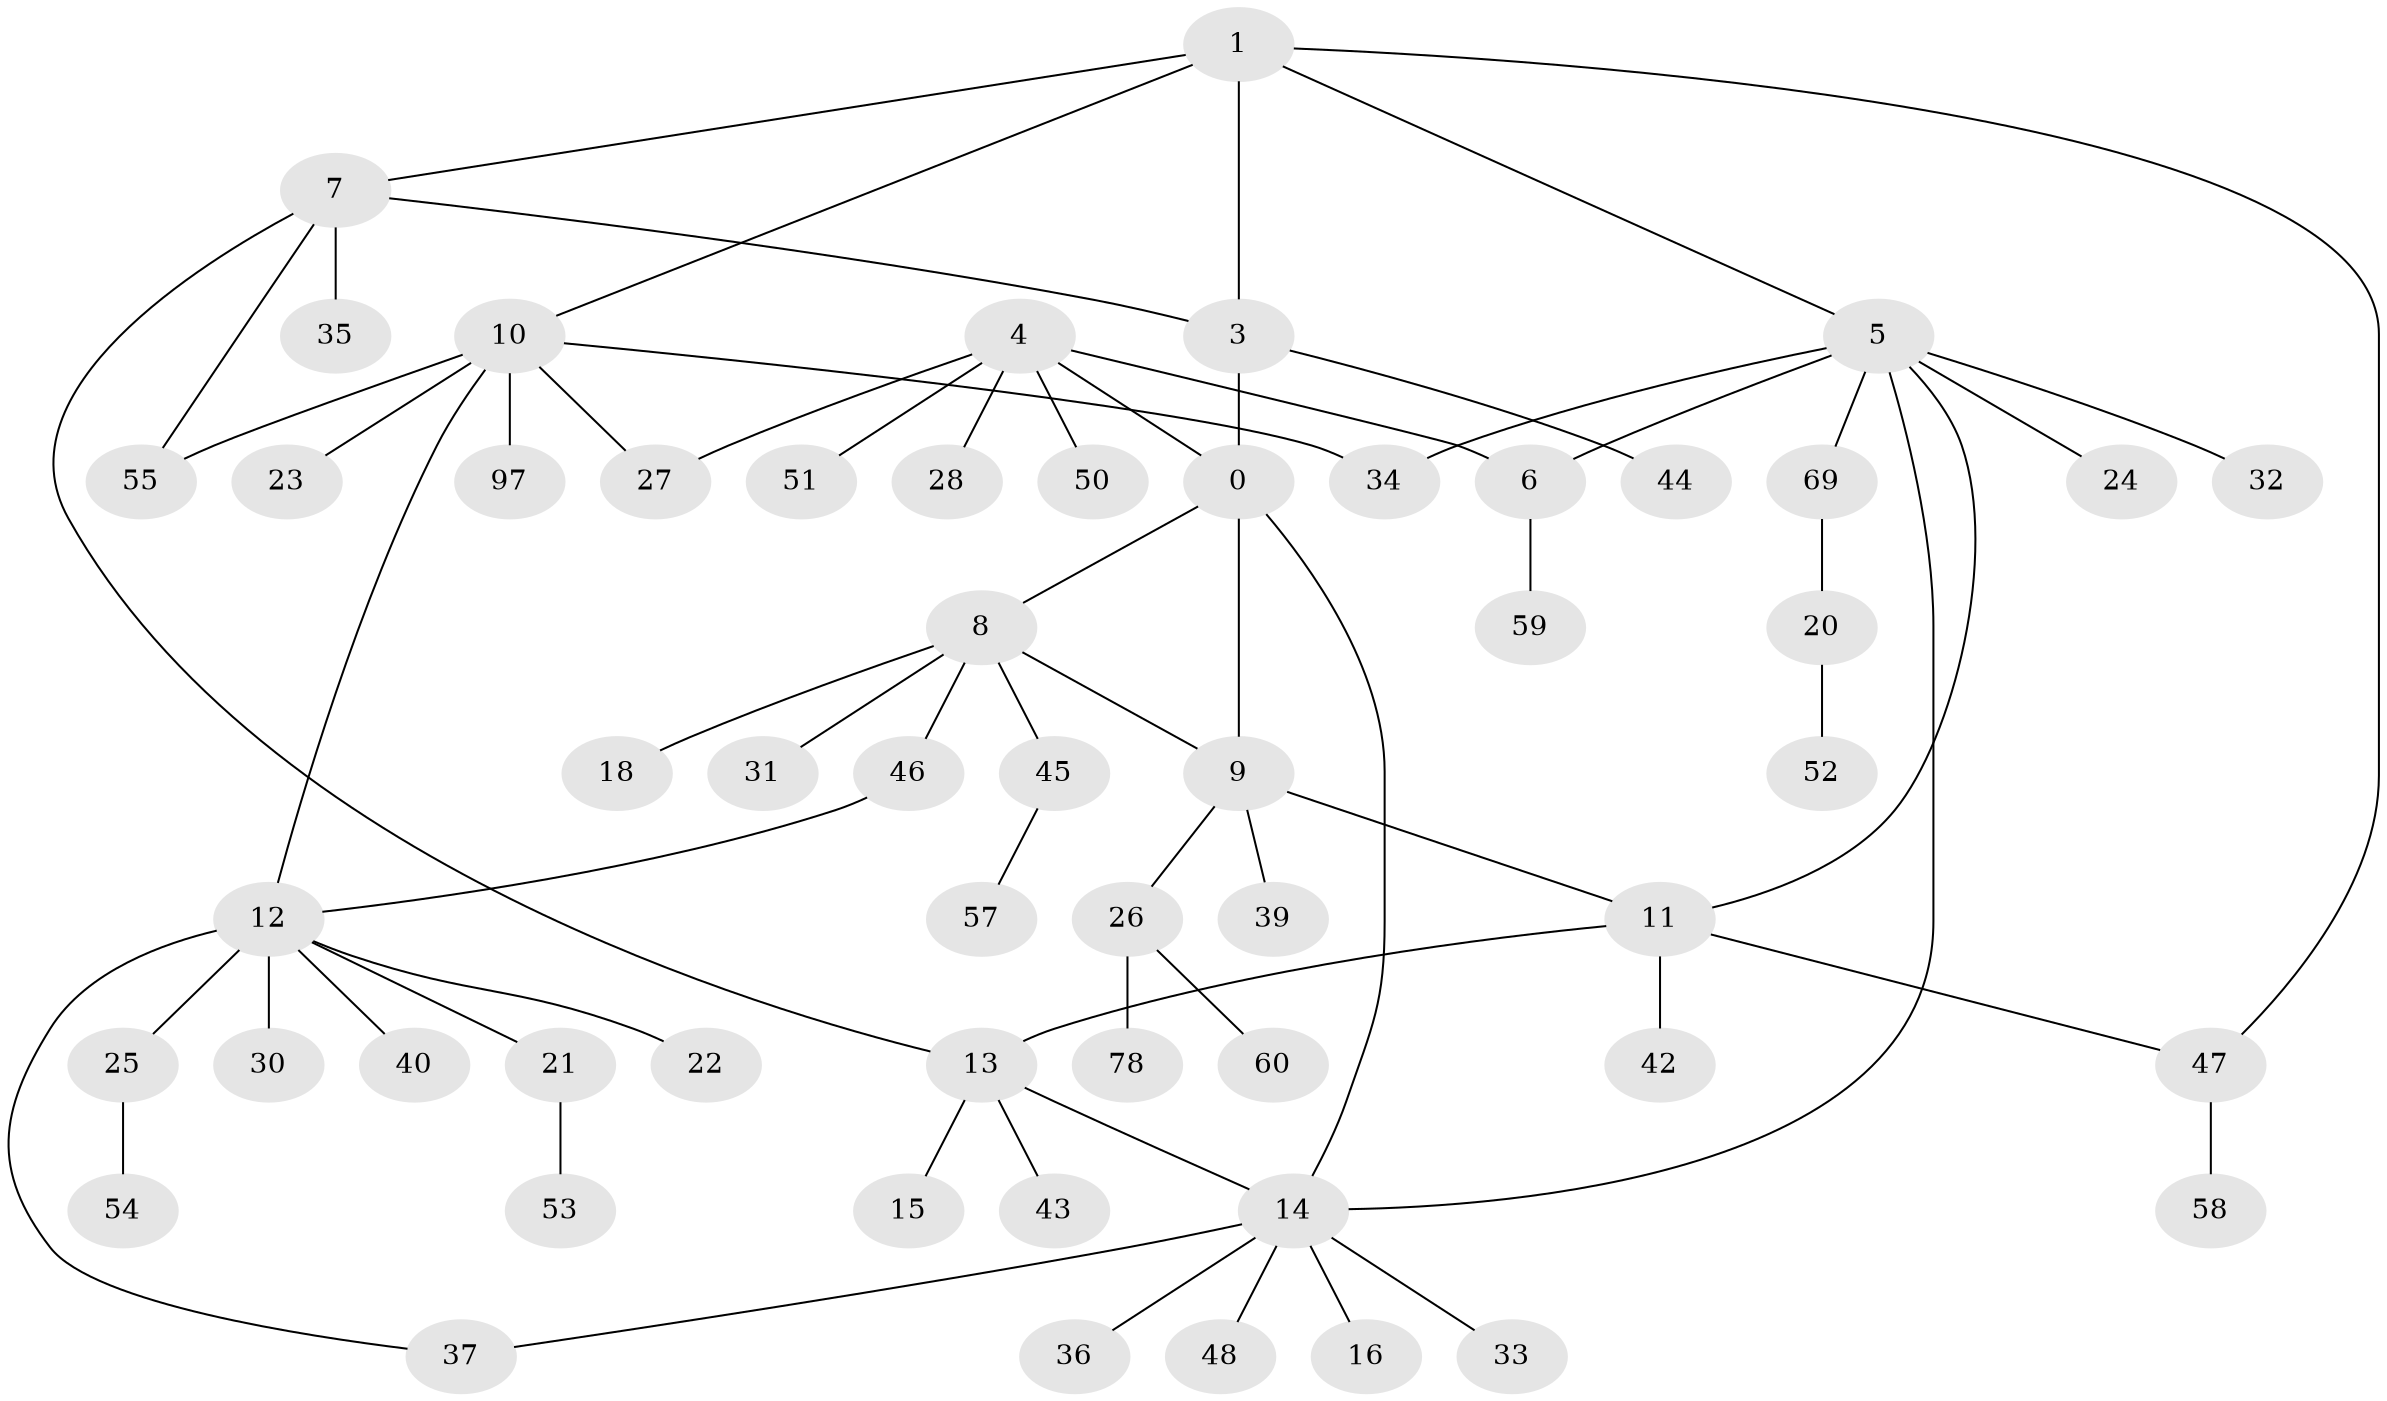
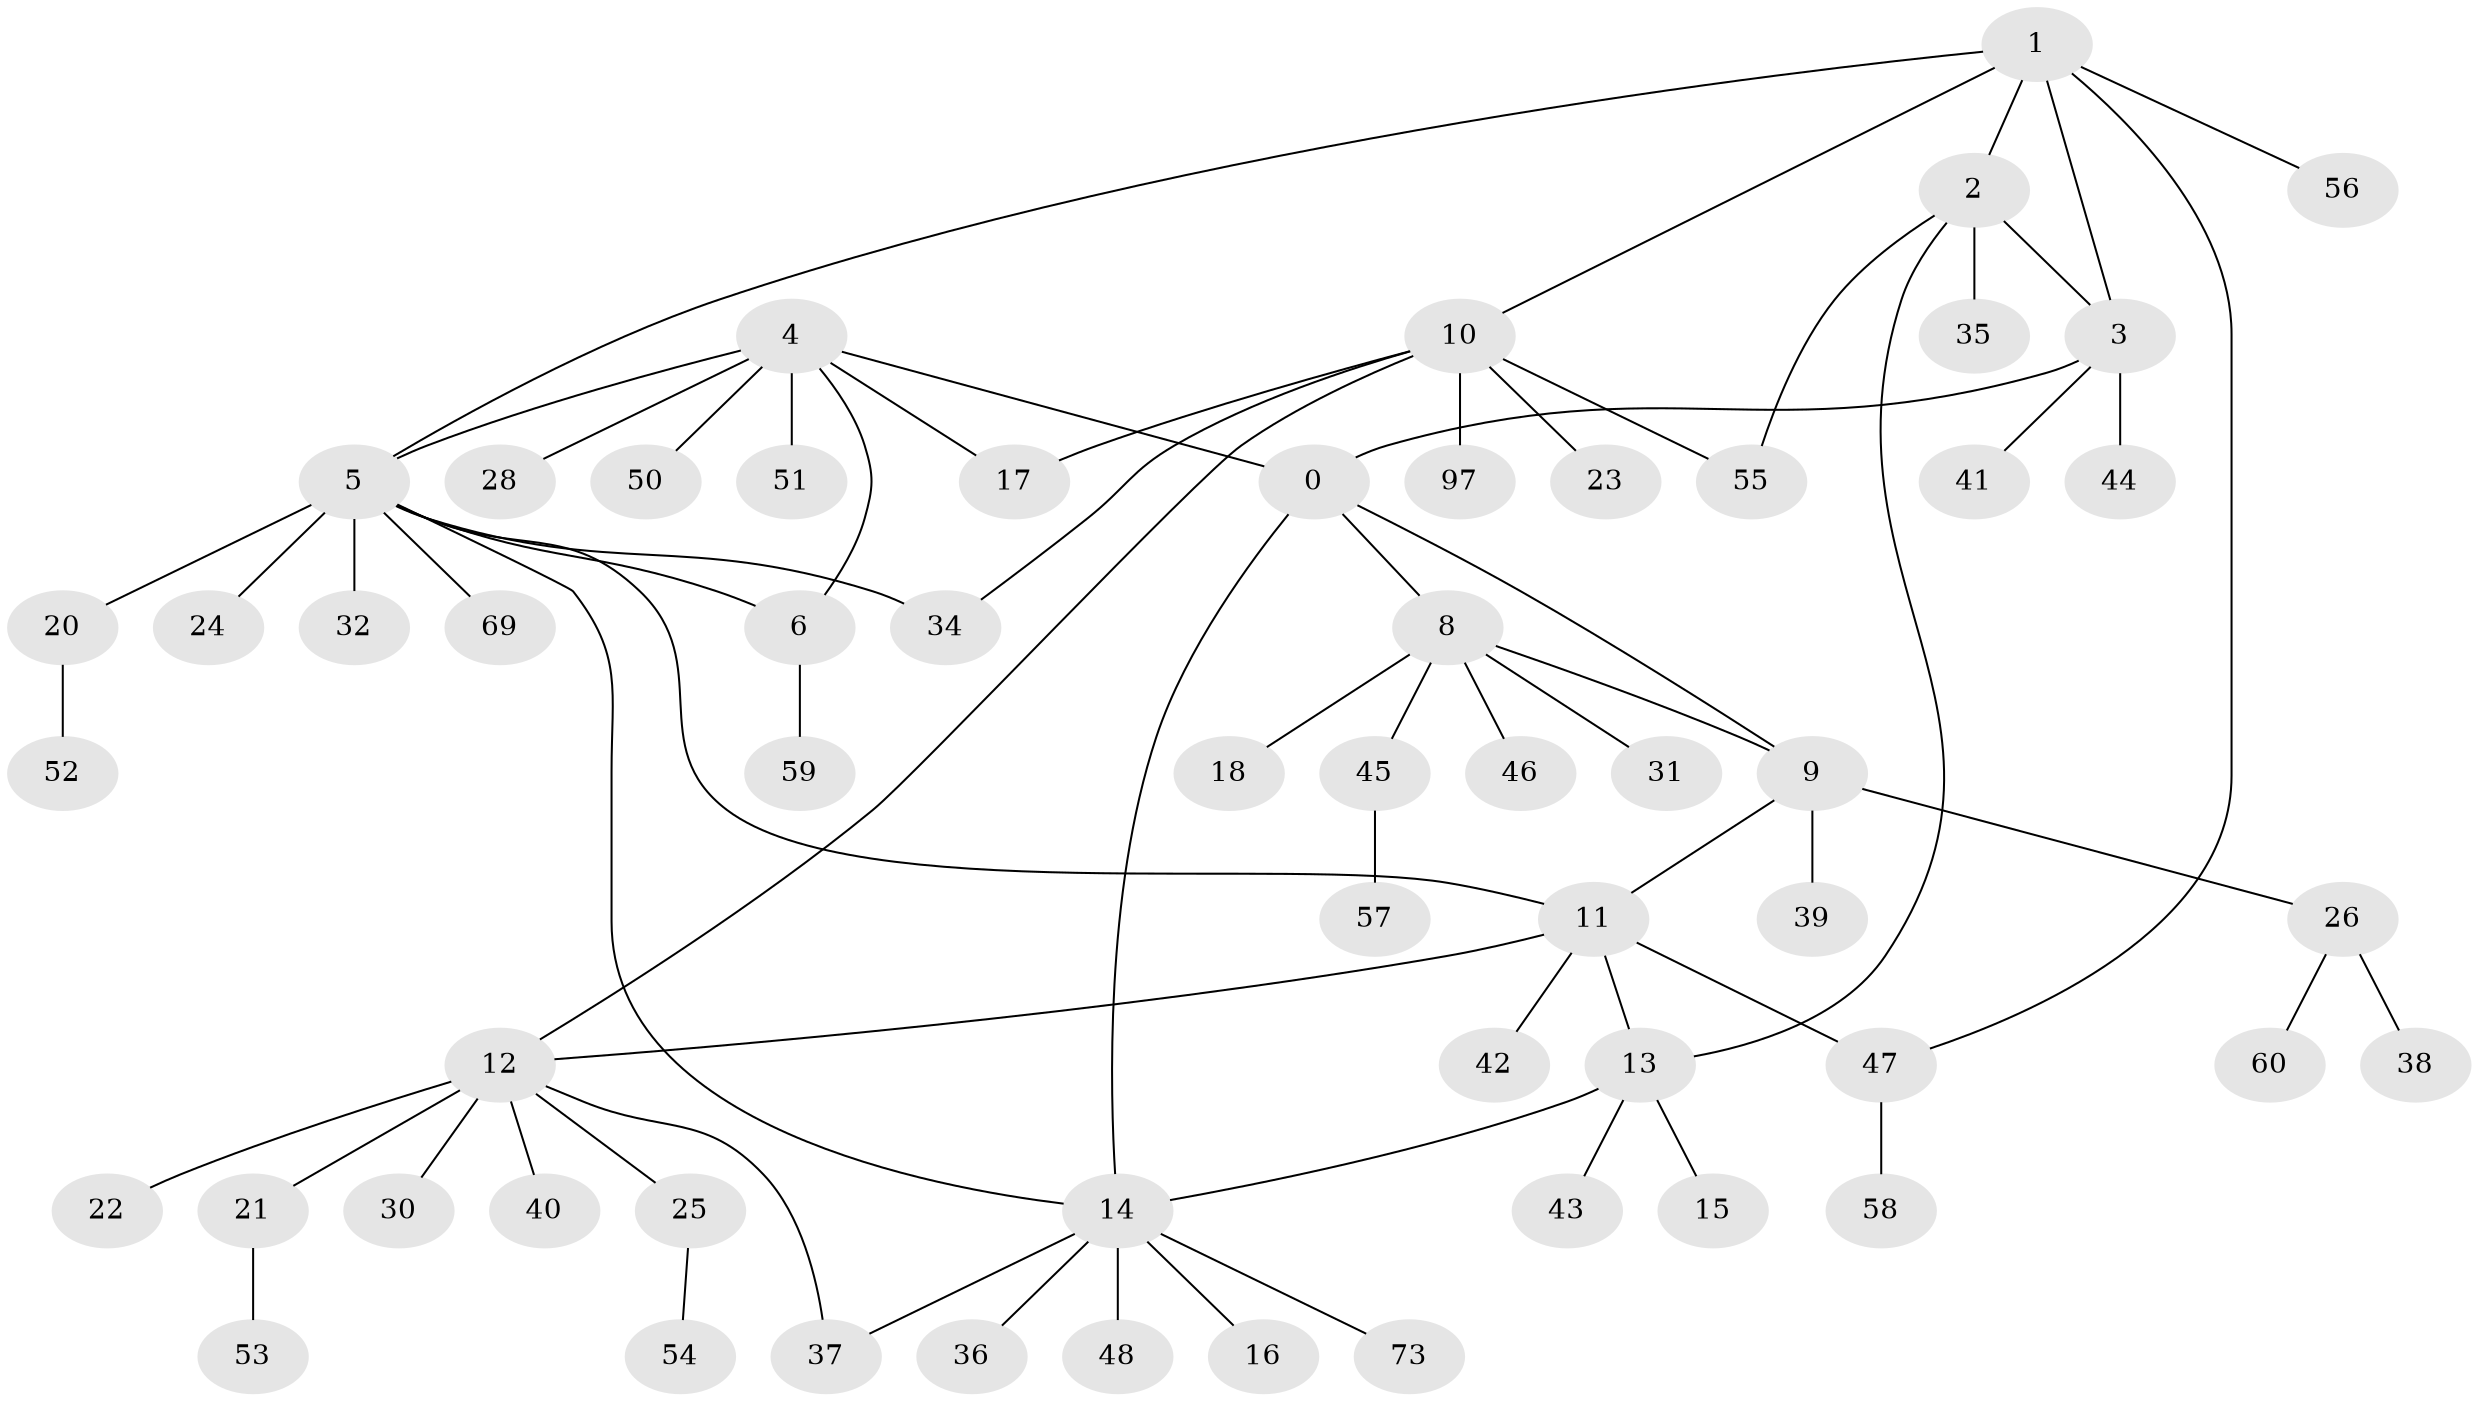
node "7": label "7" -> "2"
node "56": added
edge "4" -- "5": added
node "27": label "27" -> "17"
node "41": added
edge "69" -- "20": now "5" -- "20"
edge "46" -- "12": now "11" -- "12"
node "78": label "78" -> "38"
node "33": label "33" -> "73"
